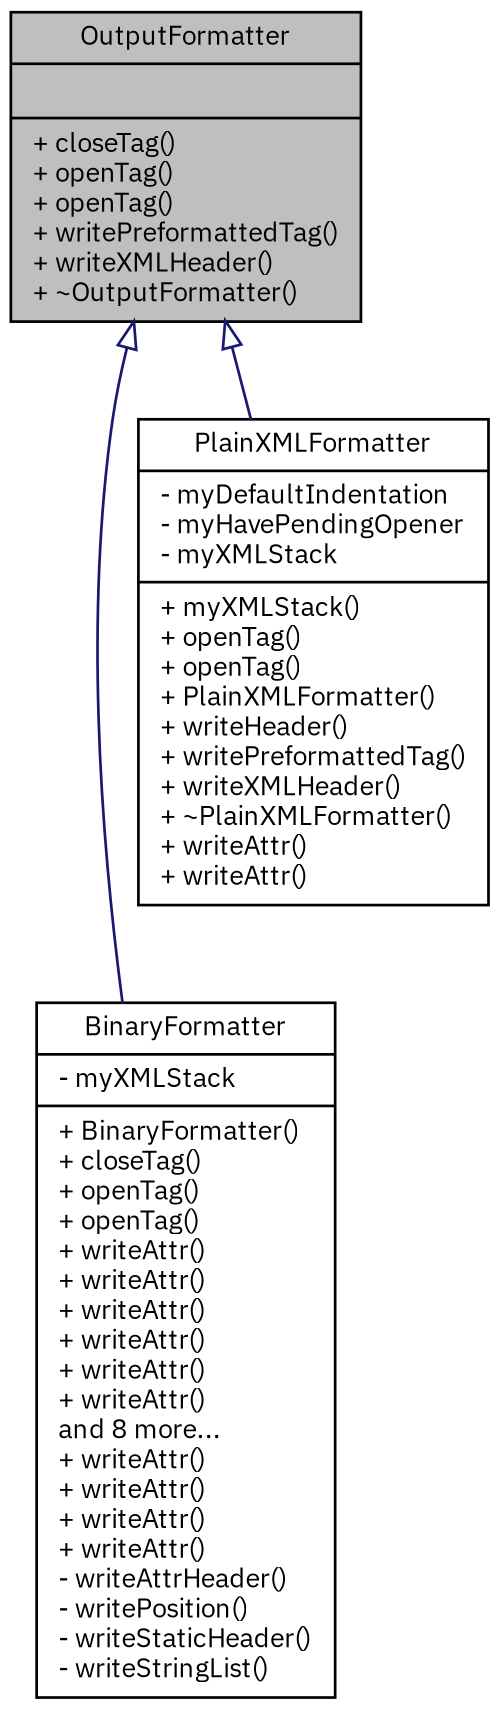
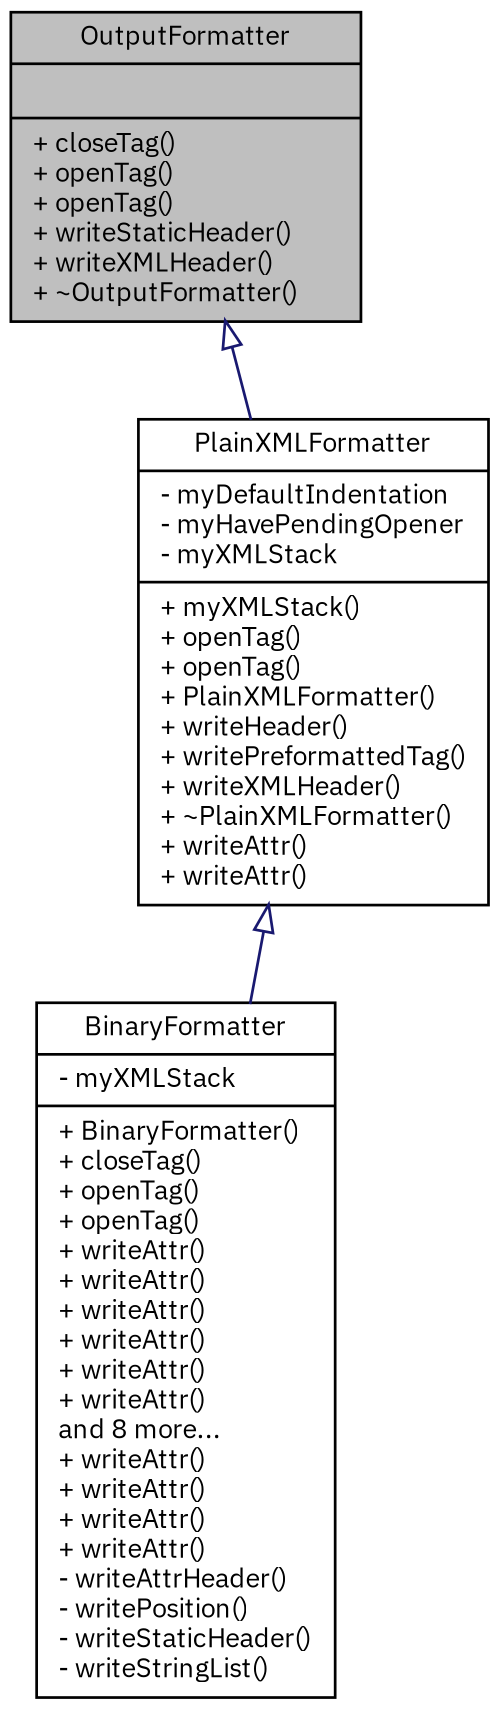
node "OutputFormatter": text "+ writePreformattedTag()" -> "+ writeStaticHeader()"
edge "BinaryFormatter" -> "OutputFormatter": now "BinaryFormatter" -> "PlainXMLFormatter"
